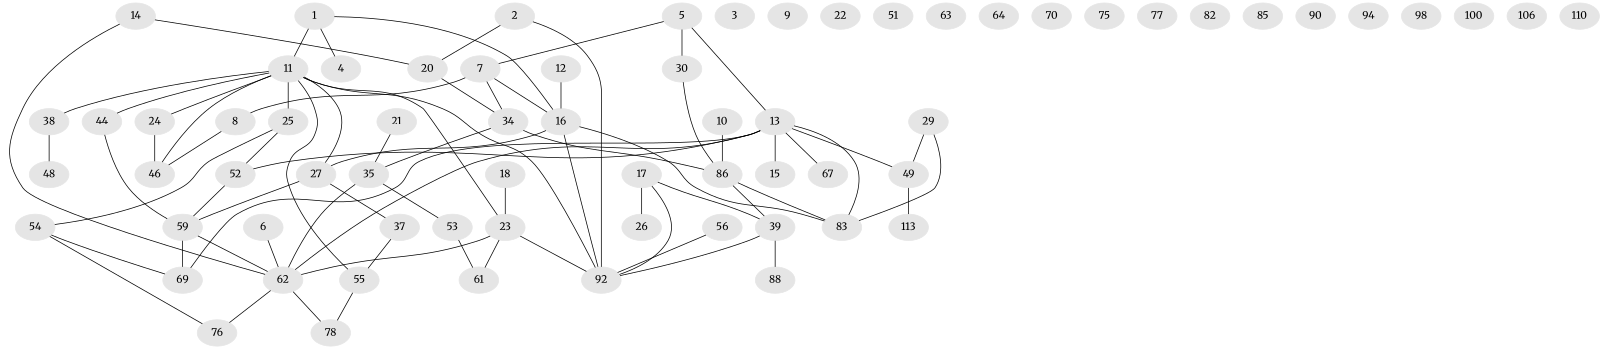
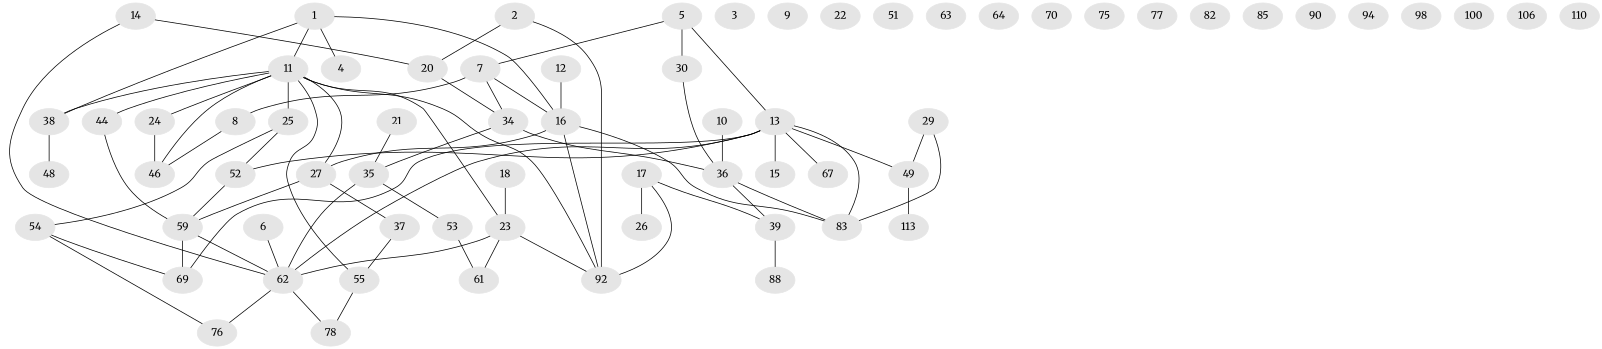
edge "1" -- "38": added
node "86": label "86" -> "36"
node "56": removed
edge "39" -- "92": removed
